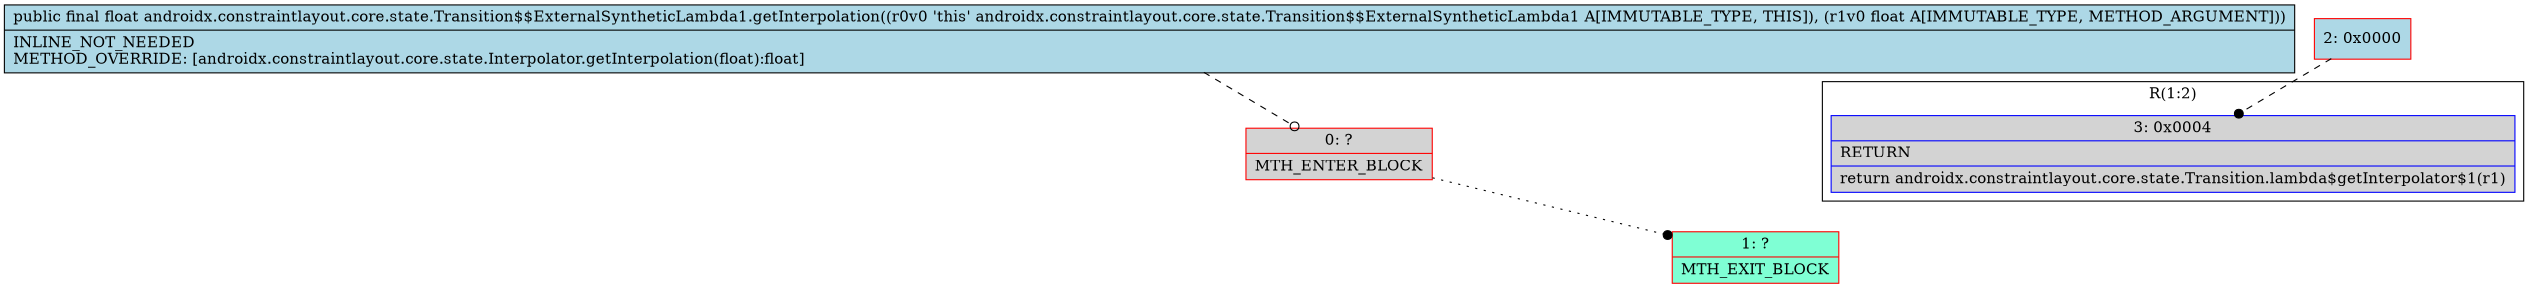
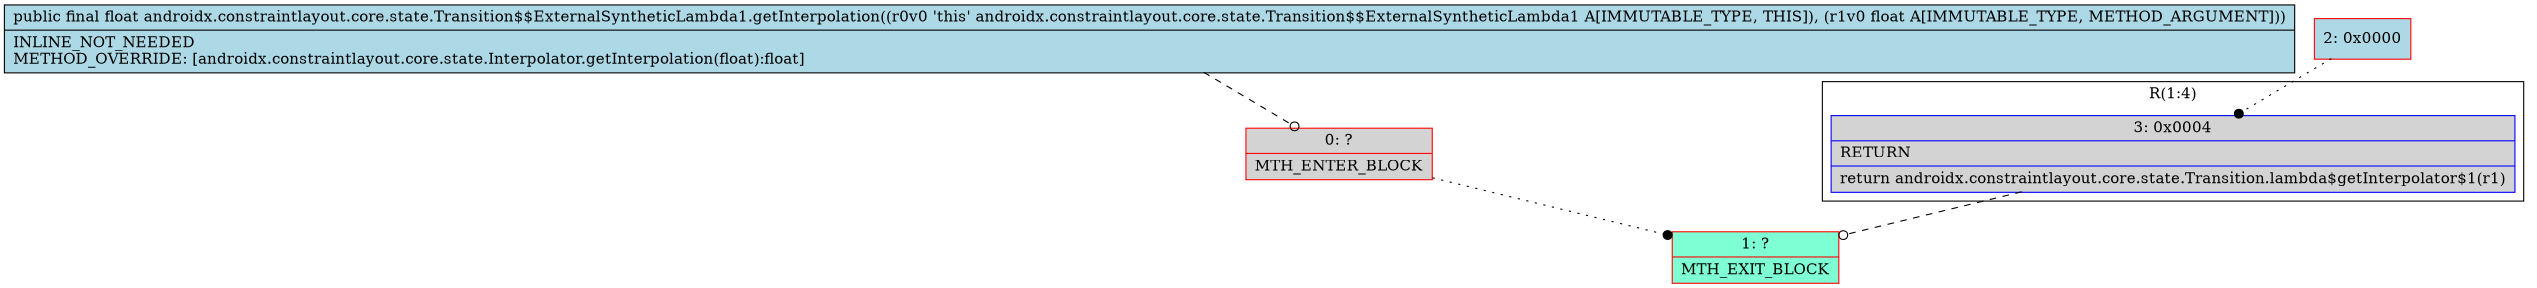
edge "2: 0x0000" -> "3: 0x0004": style dashed -> dotted
cluster "R(1:2)": label "R(1:2)" -> "R(1:4)"
edge "3: 0x0004" -> "1: ?": added
